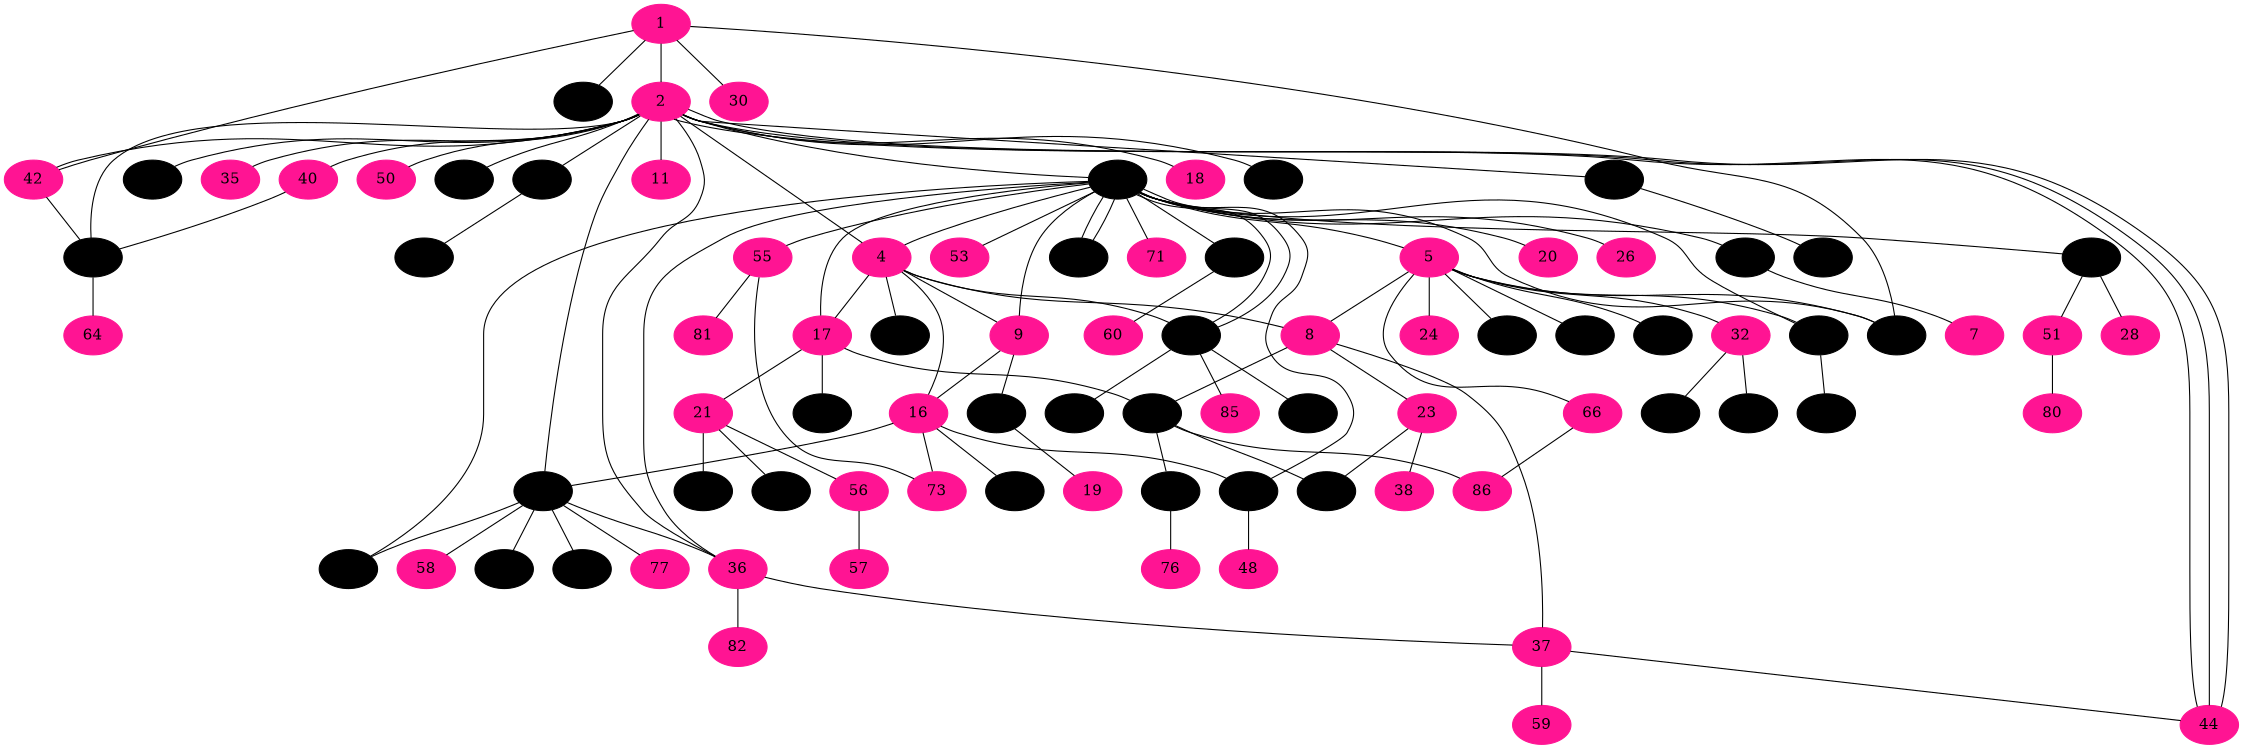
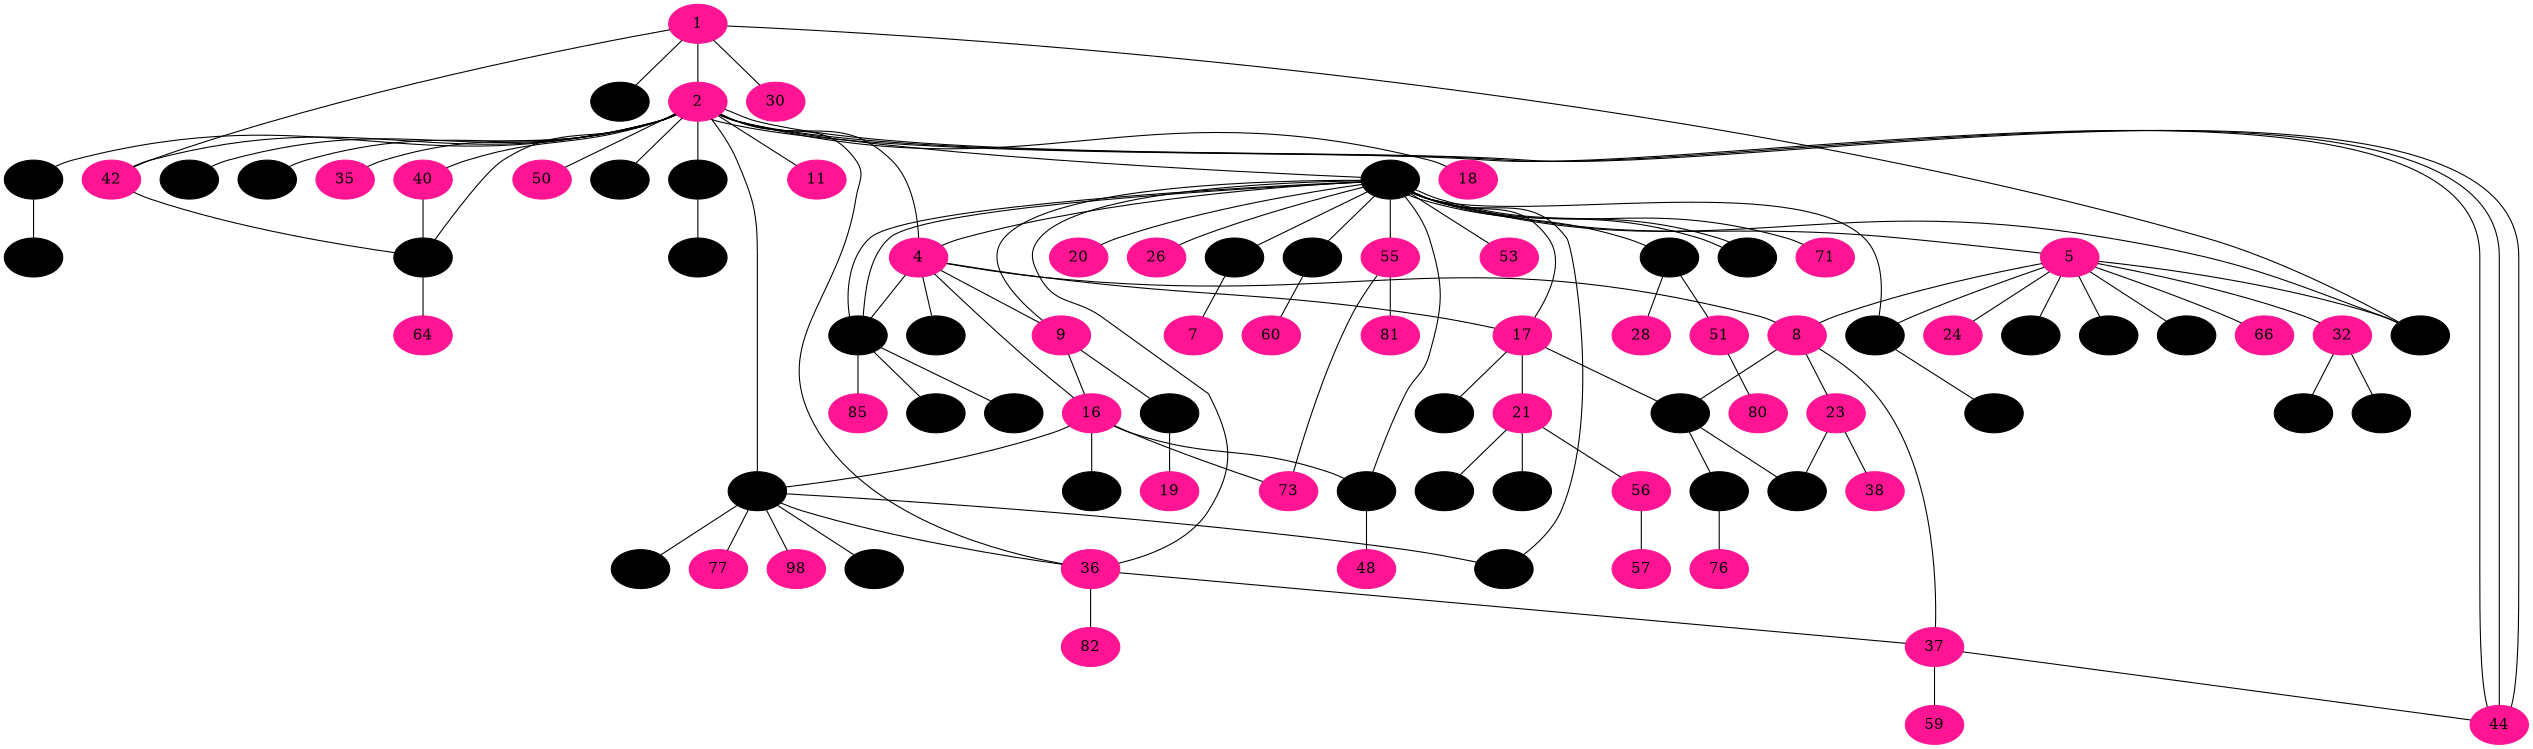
node "86": removed
node "58": label "58" -> "98"
